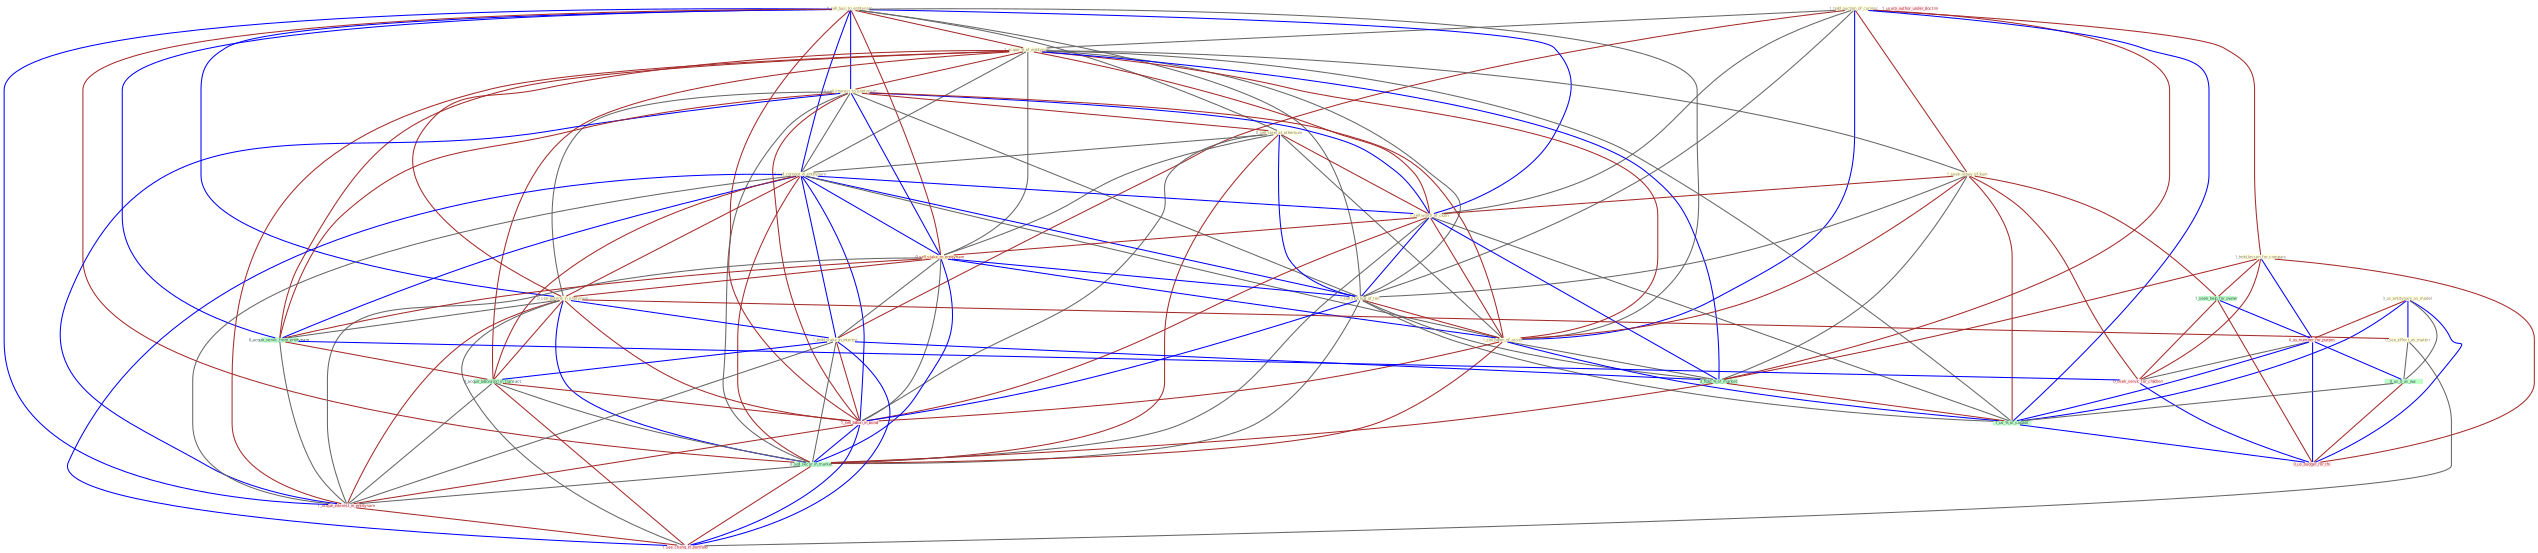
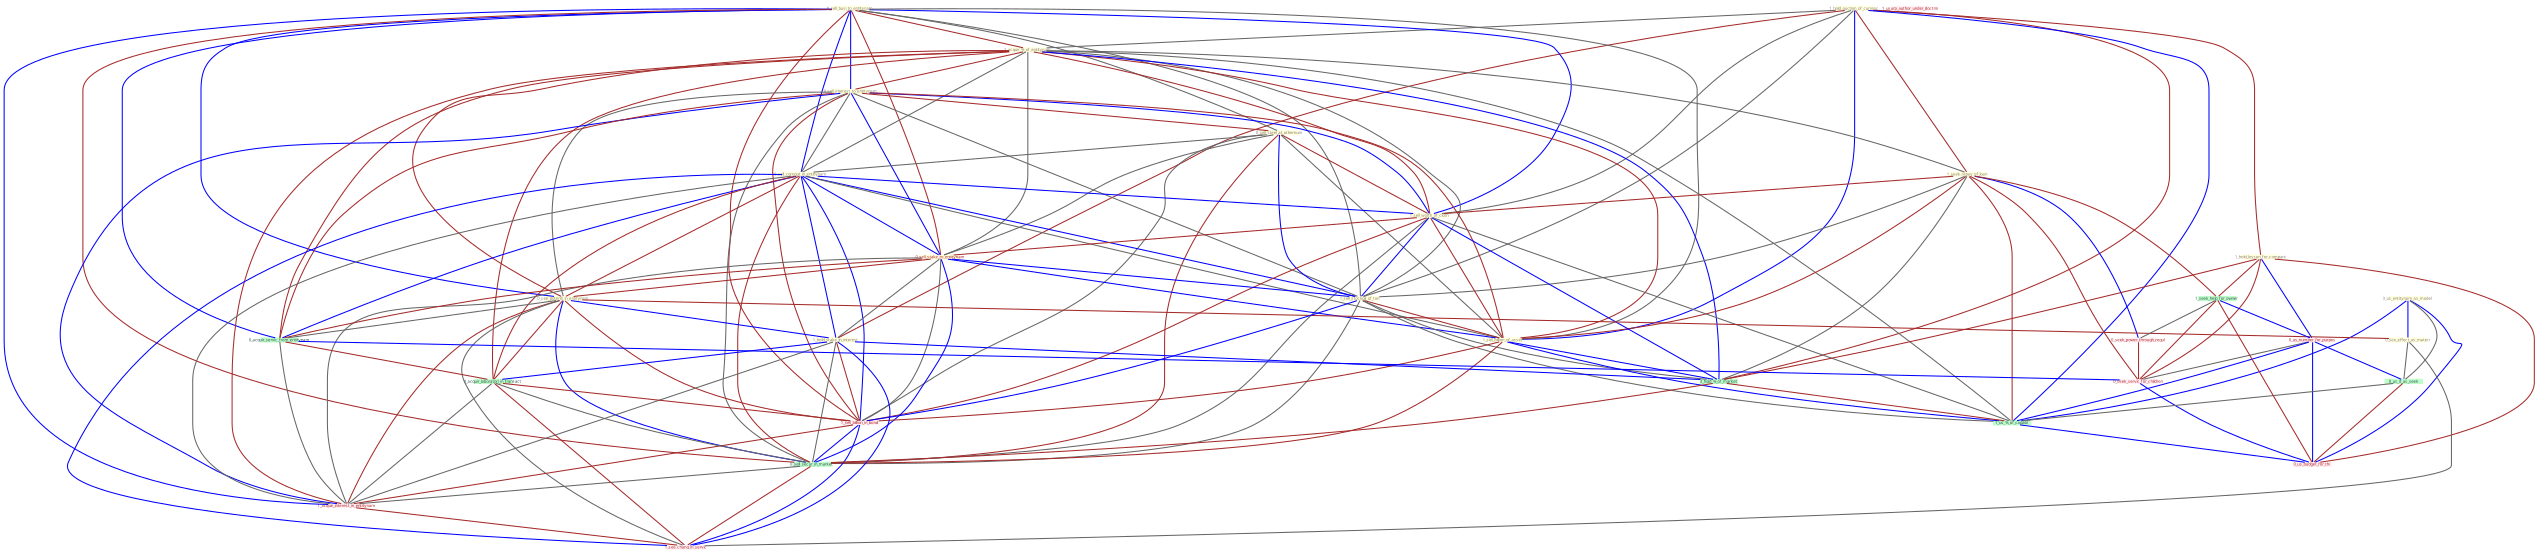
edge "0_us_entitynam_as_model" -- "0_us_number_for_purpos": removed
node "0_seek_power_through_regul": added
edge "1_sell_billion_of_asset" -- "3_hold_%_of_market": color gray40 -> blue
node "0_us_it_as_wai": label "0_us_it_as_wai" -> "0_us_it_as_seek"
node "1_see_chang_in_portfolio": label "1_see_chang_in_portfolio" -> "1_see_chang_in_servic"
